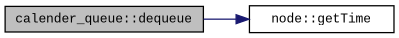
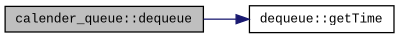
node "node::getTime": label "node::getTime" -> "dequeue::getTime"
